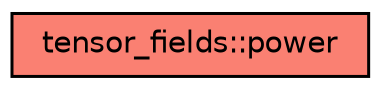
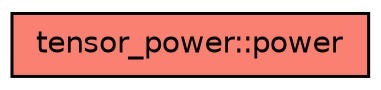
node "tensor_fields::power": label "tensor_fields::power" -> "tensor_power::power"
